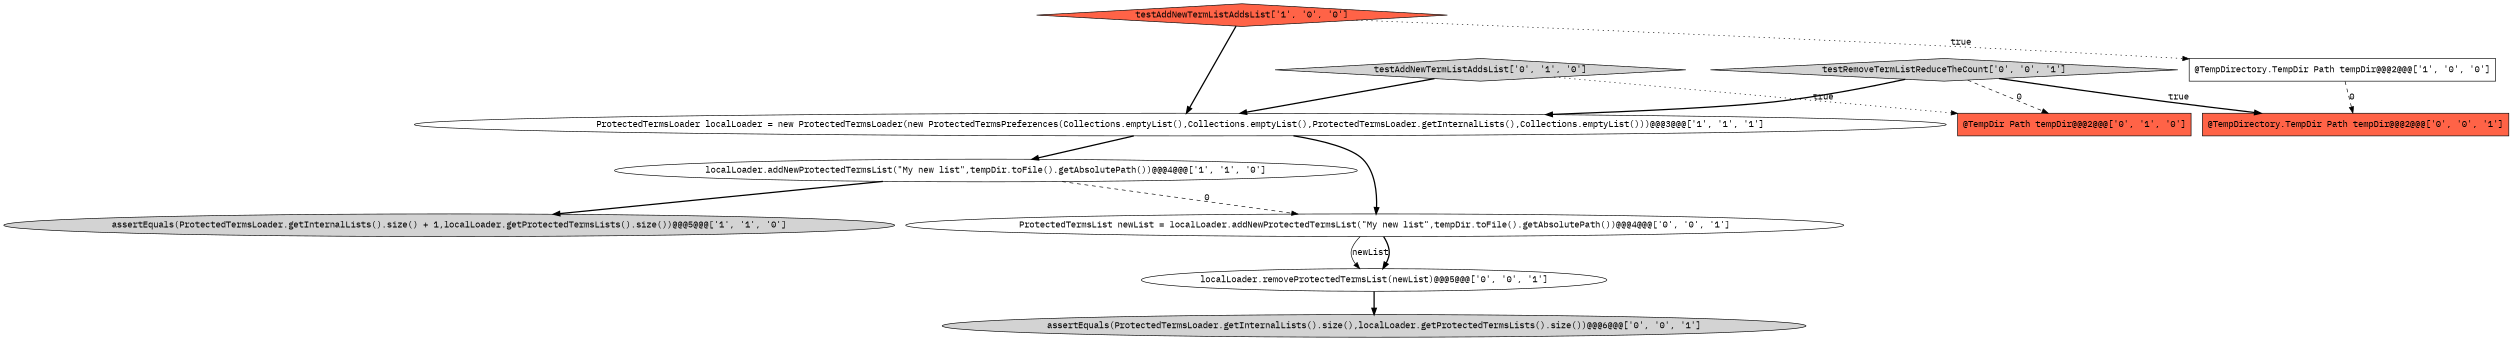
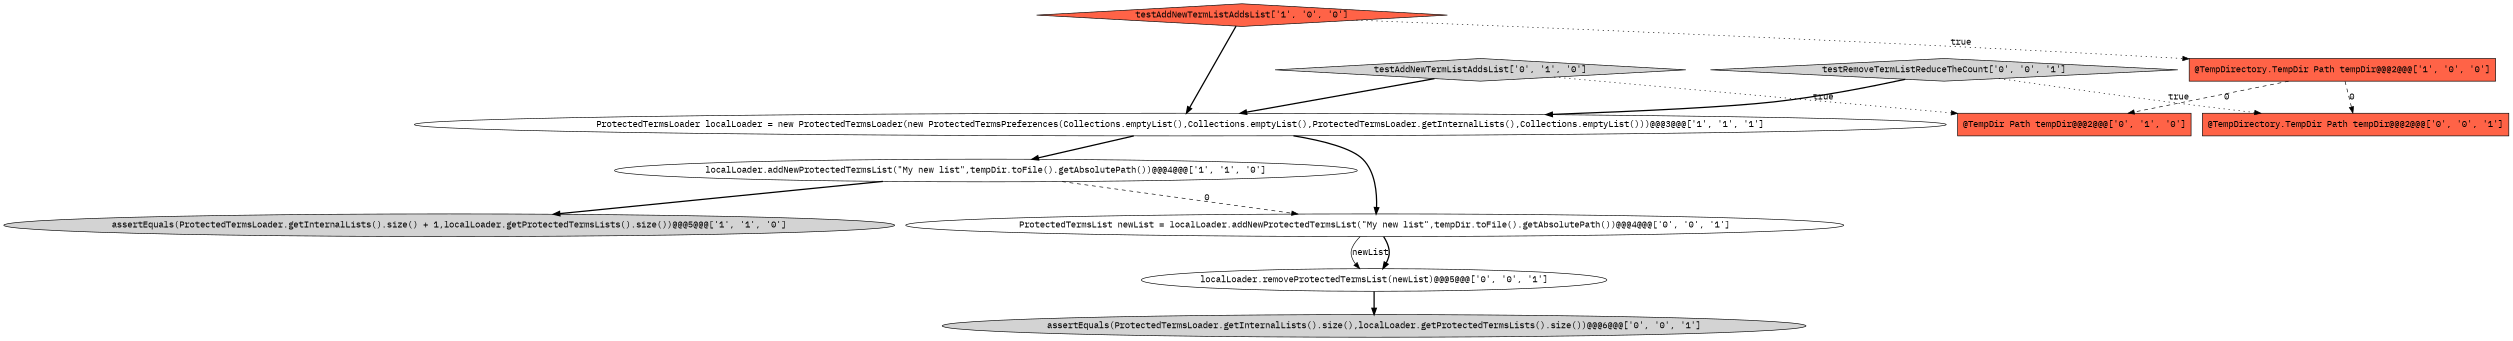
node "@TempDirectory.TempDir Path tempDir@@@2@@@['1', '0', '0']": fillcolor white -> tomato
edge "testRemoveTermListReduceTheCount['0', '0', '1']" -> "@TempDir Path tempDir@@@2@@@['0', '1', '0']": now "@TempDirectory.TempDir Path tempDir@@@2@@@['1', '0', '0']" -> "@TempDir Path tempDir@@@2@@@['0', '1', '0']"
edge "testRemoveTermListReduceTheCount['0', '0', '1']" -> "@TempDirectory.TempDir Path tempDir@@@2@@@['0', '0', '1']": style bold -> dotted
